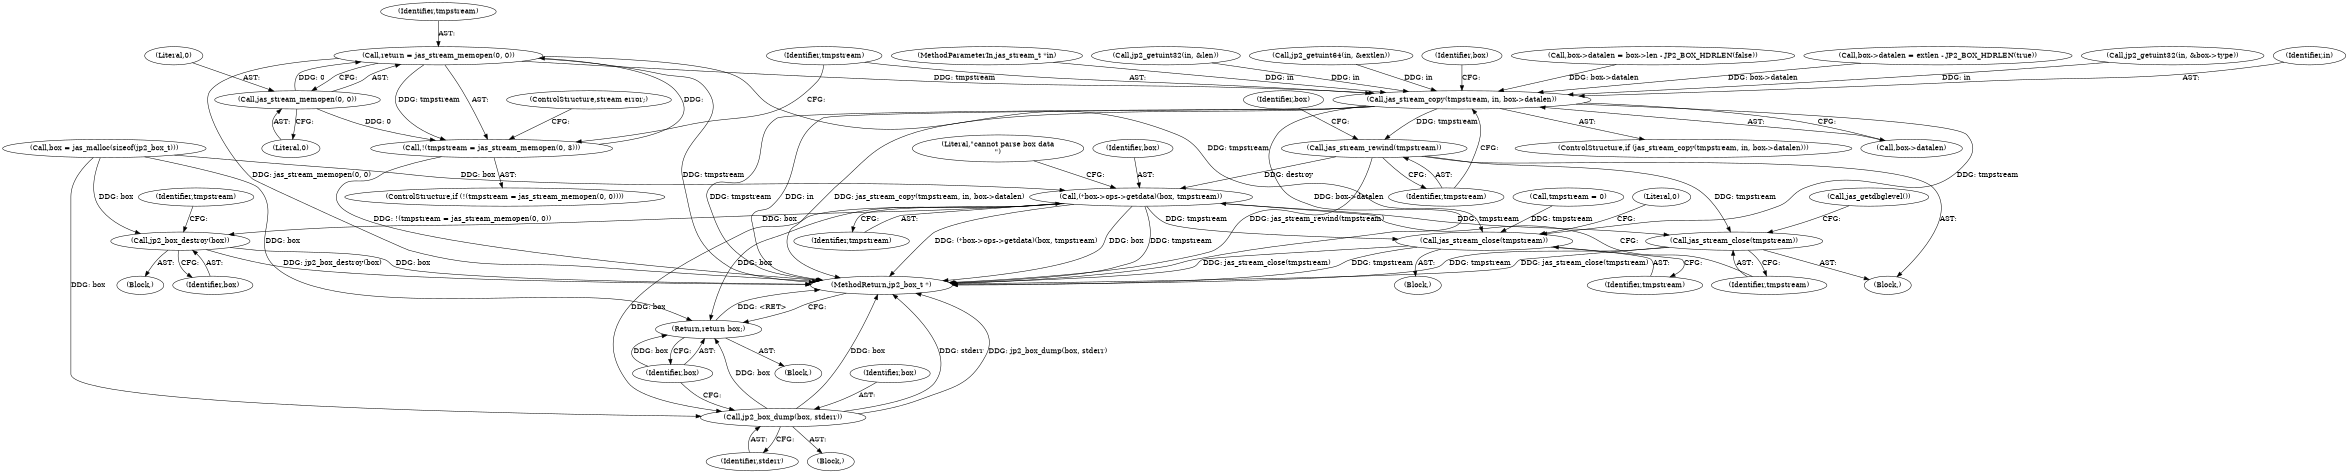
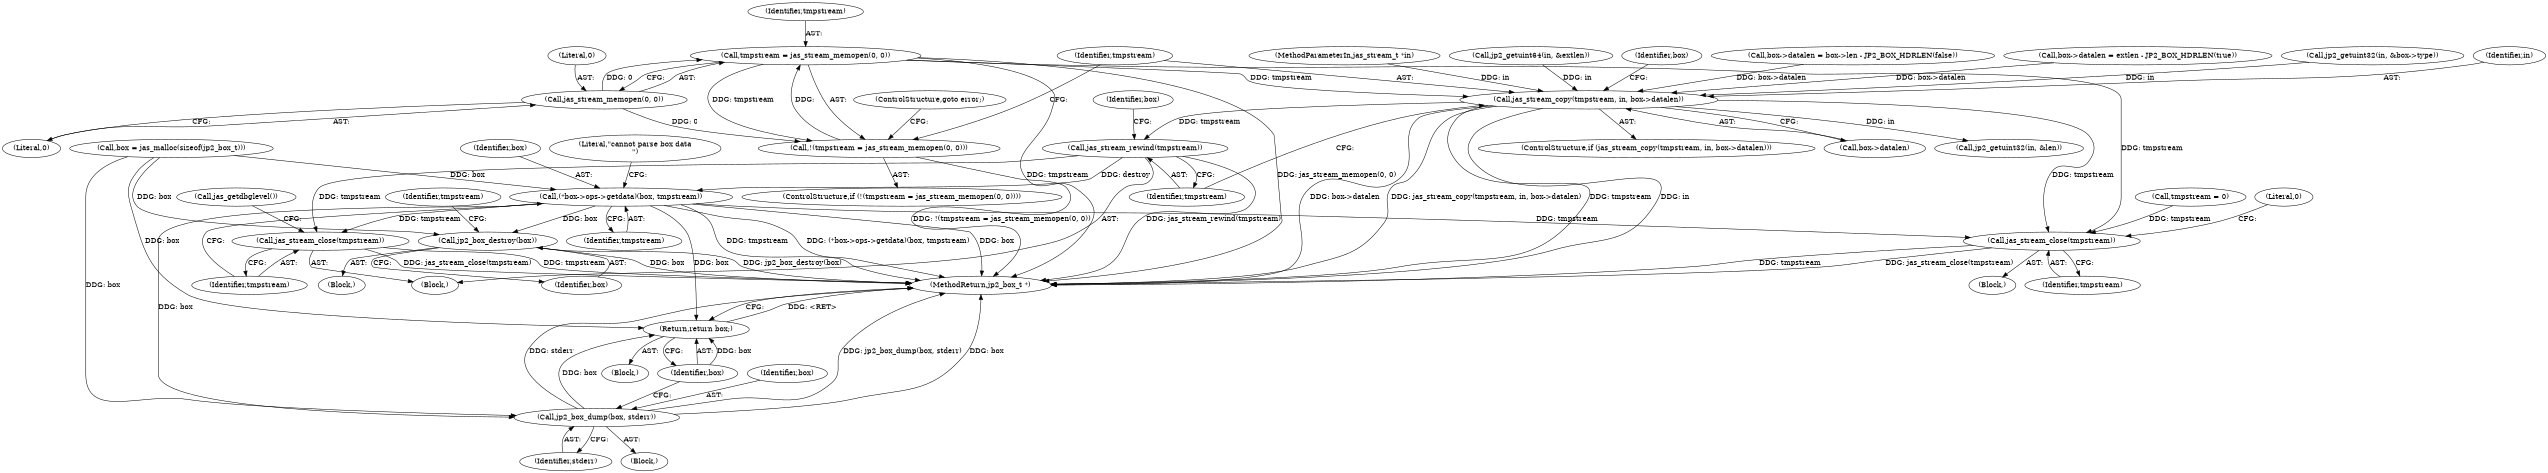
node "(Call,return = jas_stream_memopen(0, 0))": label "(Call,return = jas_stream_memopen(0, 0))" -> "(Call,tmpstream = jas_stream_memopen(0, 0))"
edge "(Call,jp2_getuint32(in, &len))" -> "(Call,jas_stream_copy(tmpstream, in, box->datalen))": reversed
node "(ControlStructure,stream error;)": label "(ControlStructure,stream error;)" -> "(ControlStructure,goto error;)"
node "(Call,!(tmpstream = jas_stream_memopen(0, 3)))": label "(Call,!(tmpstream = jas_stream_memopen(0, 3)))" -> "(Call,!(tmpstream = jas_stream_memopen(0, 0)))"
